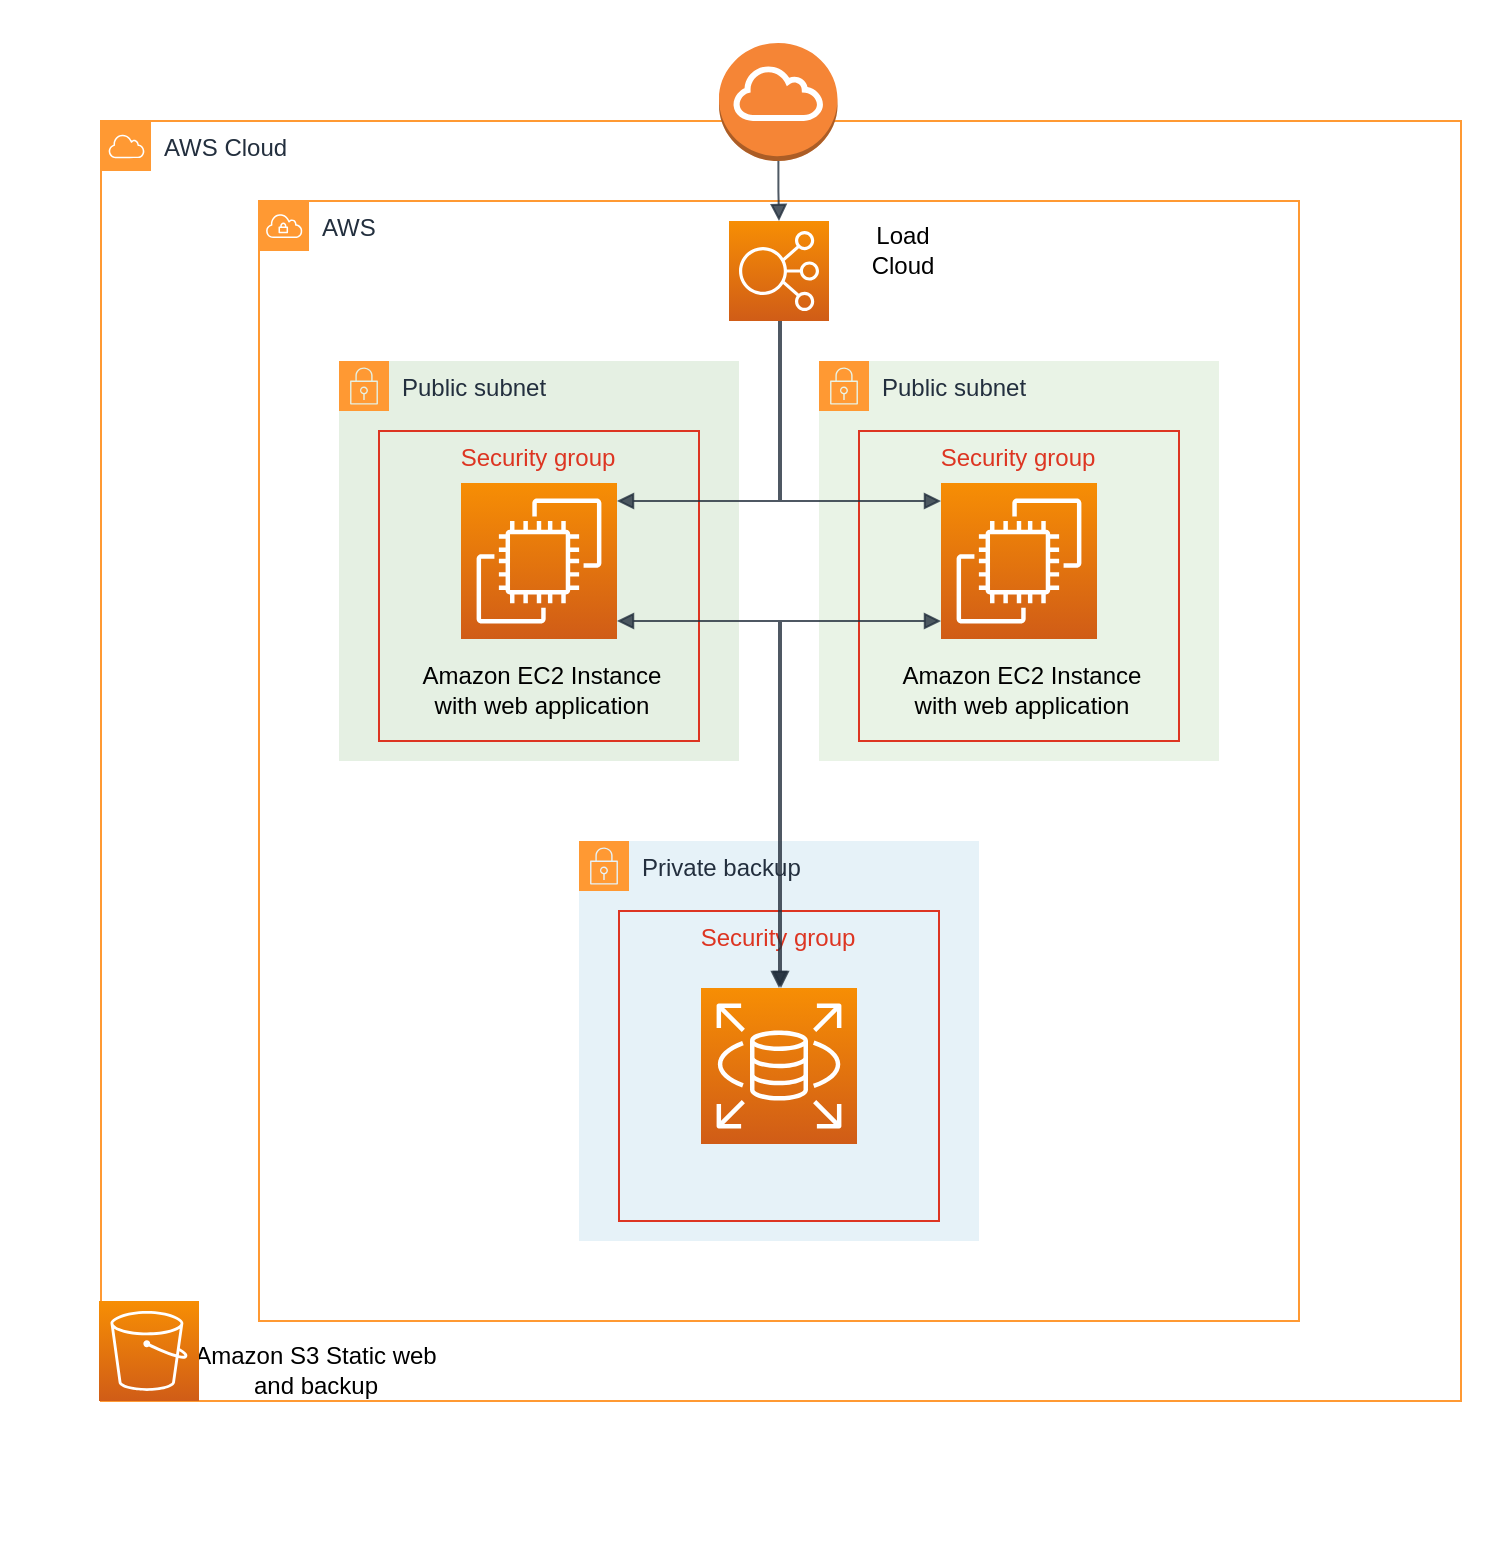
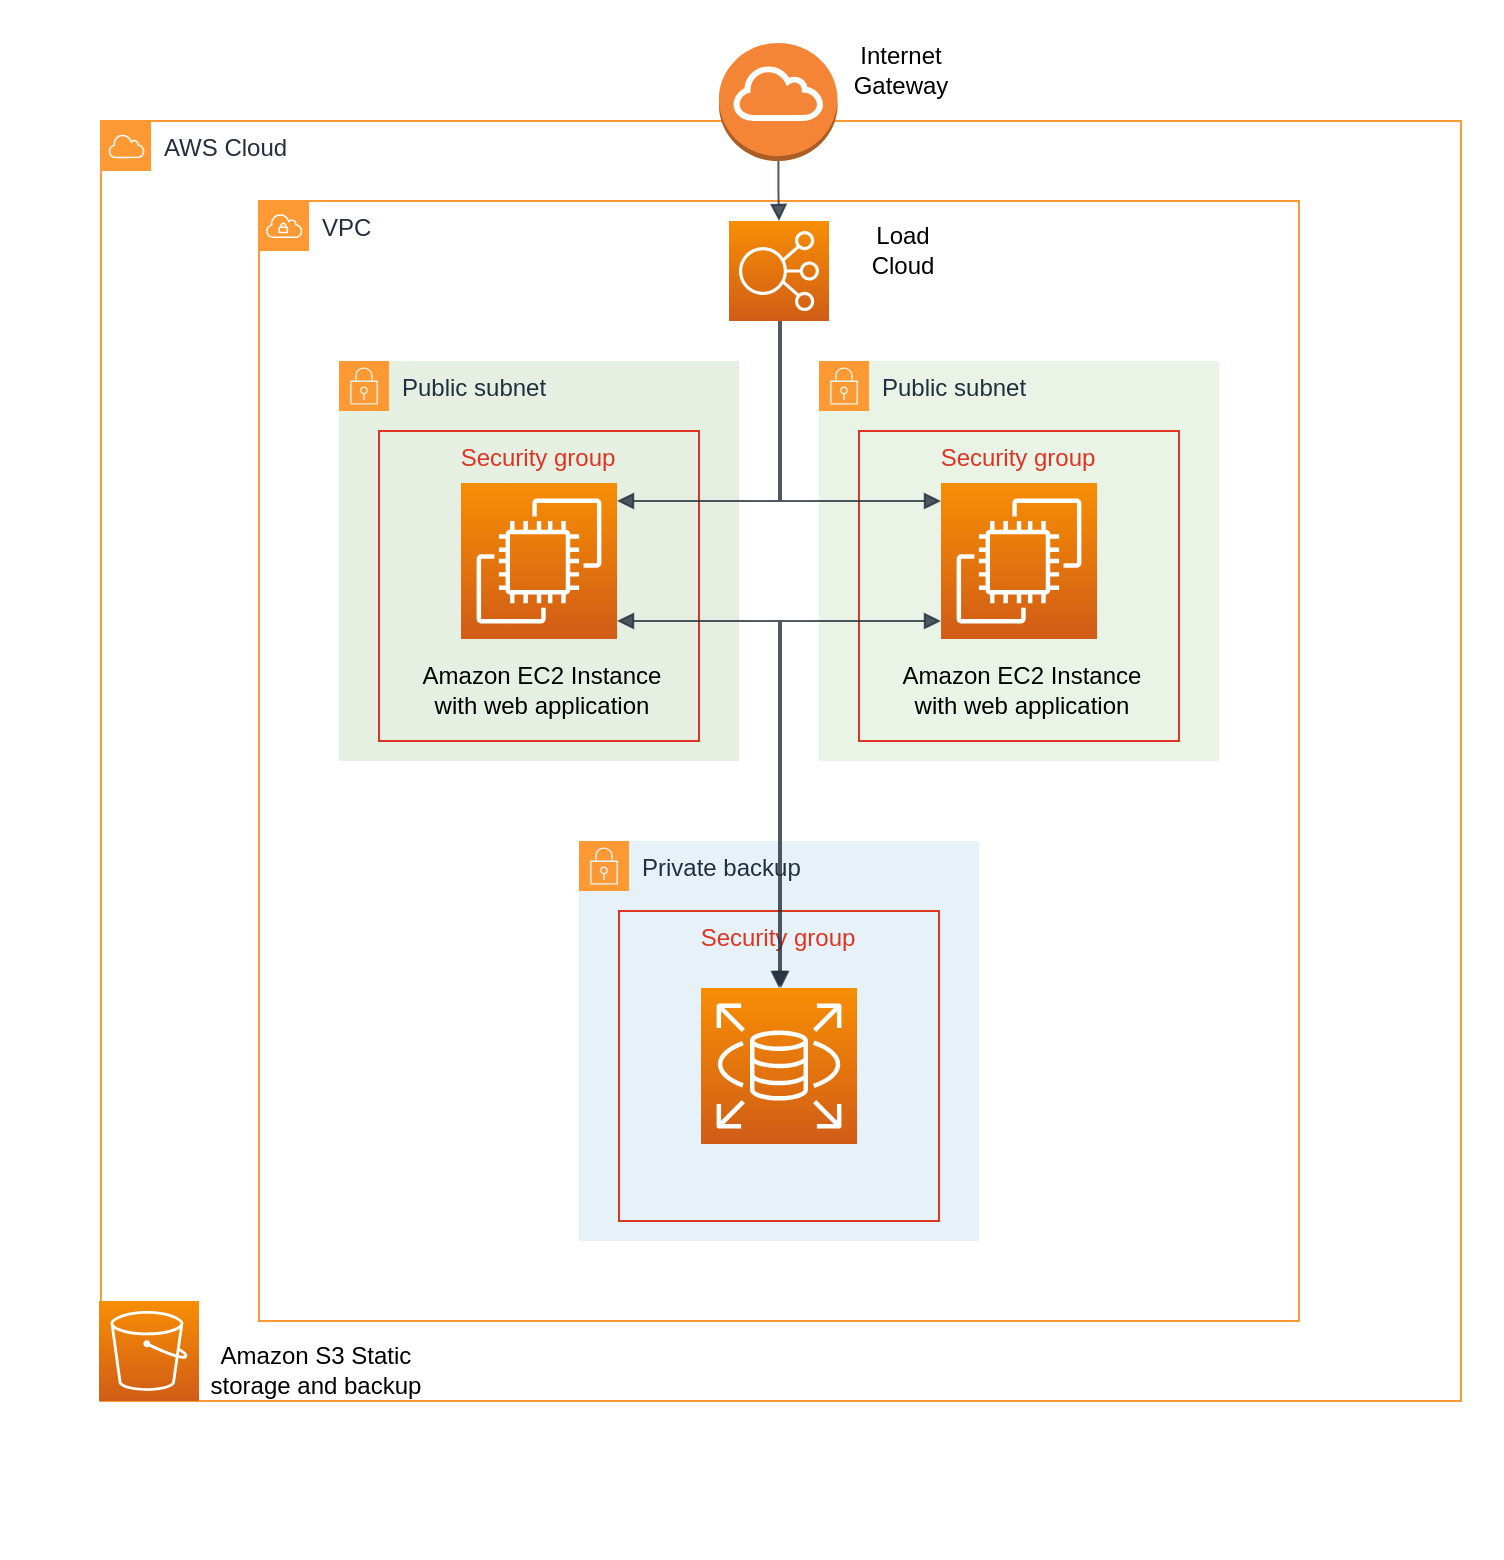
node "Internet Gateway": added
node "AWS": label "AWS" -> "VPC"
node "Amazon S3 Static web and backup": label "Amazon S3 Static web and backup" -> "Amazon S3 Static storage and backup"
